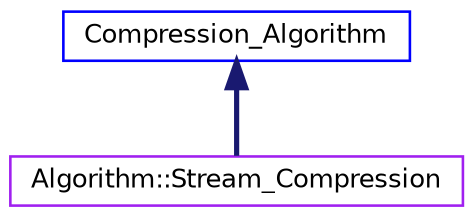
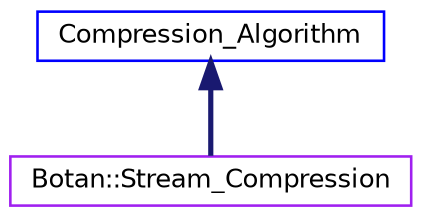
node "Algorithm::Stream_Compression": label "Algorithm::Stream_Compression" -> "Botan::Stream_Compression"
